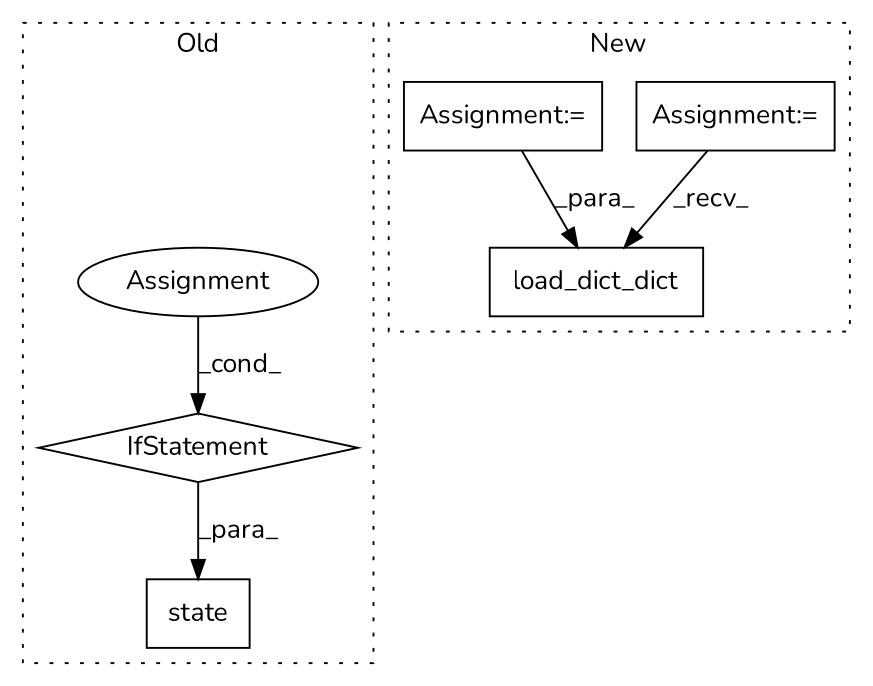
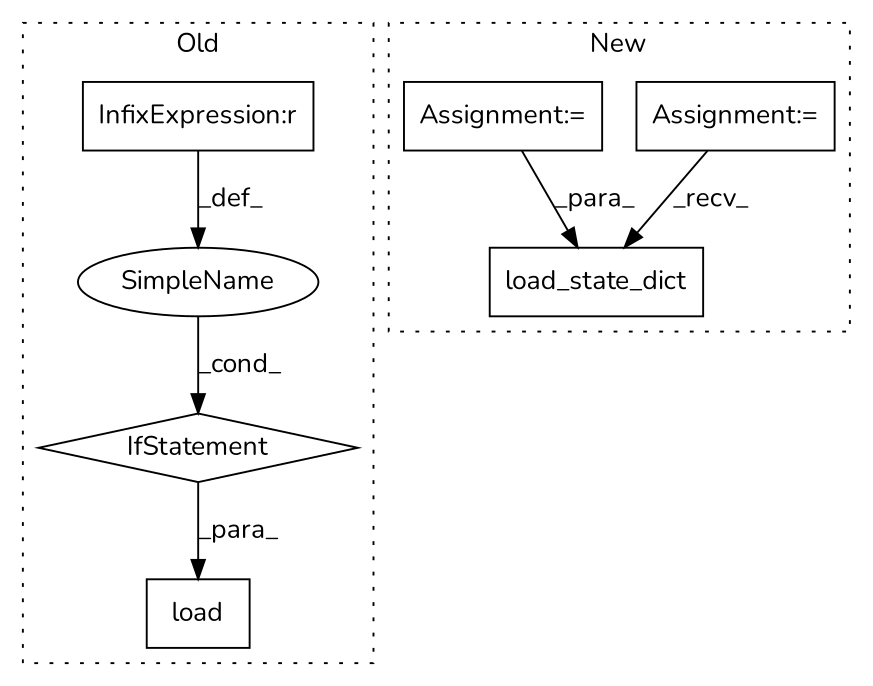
node "InfixExpression:r": added
node "Assignment": label "Assignment" -> "SimpleName"
node "load_dict_dict": label "load_dict_dict" -> "load_state_dict"
node "state": label "state" -> "load"
